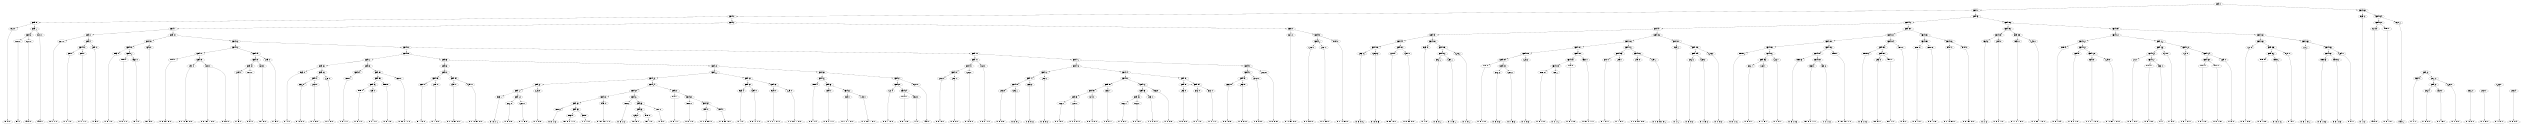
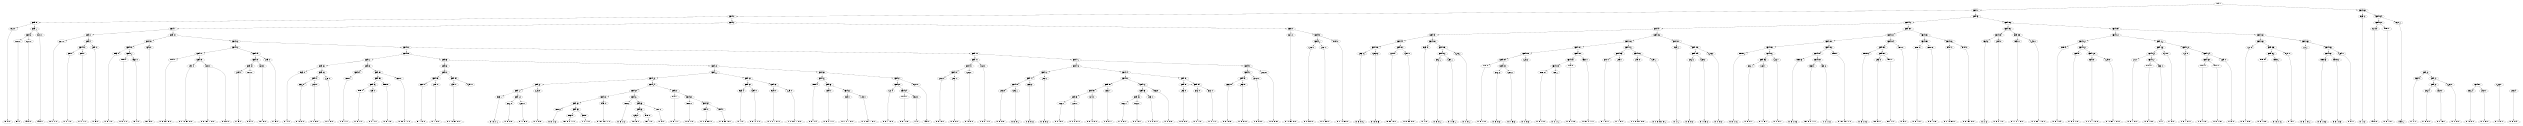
node "L5319(0)": label "L5319(0)" -> "L2319(0)"
node "L5314(41)": label "L5314(41)" -> "L5319(41)"
node "L5319(31)": added
node "[C  D  E  Gis  B](2)": removed
